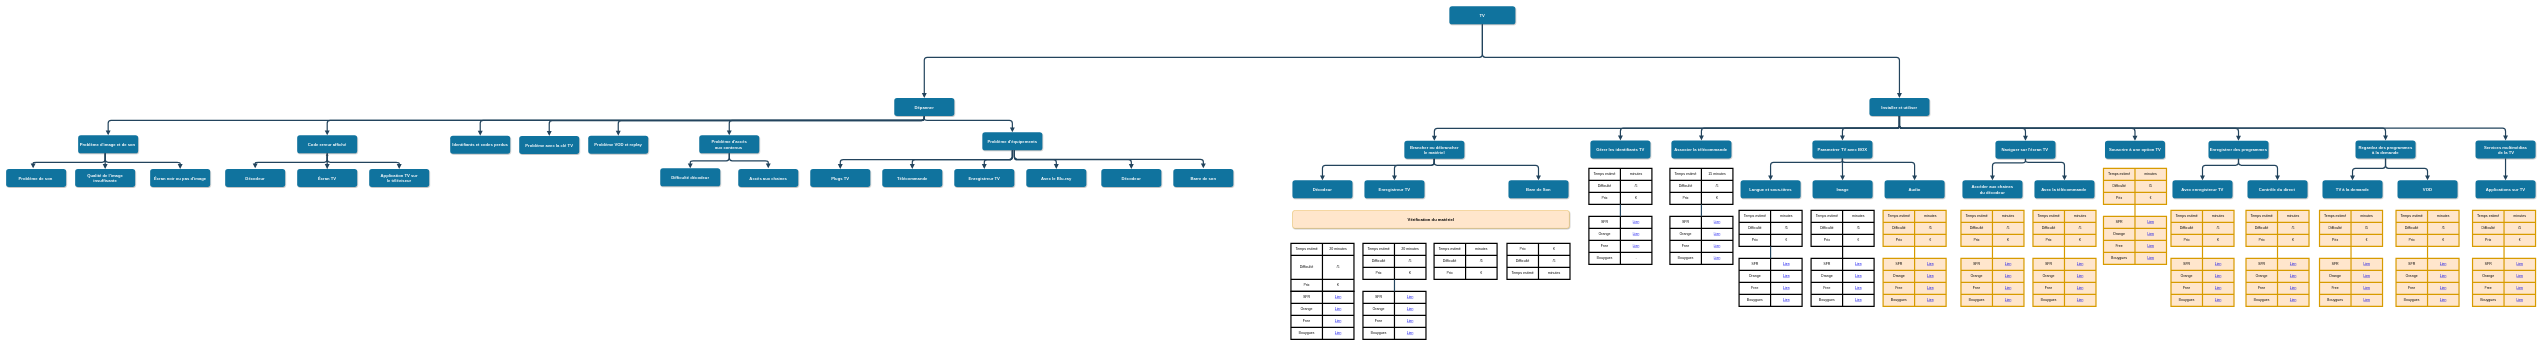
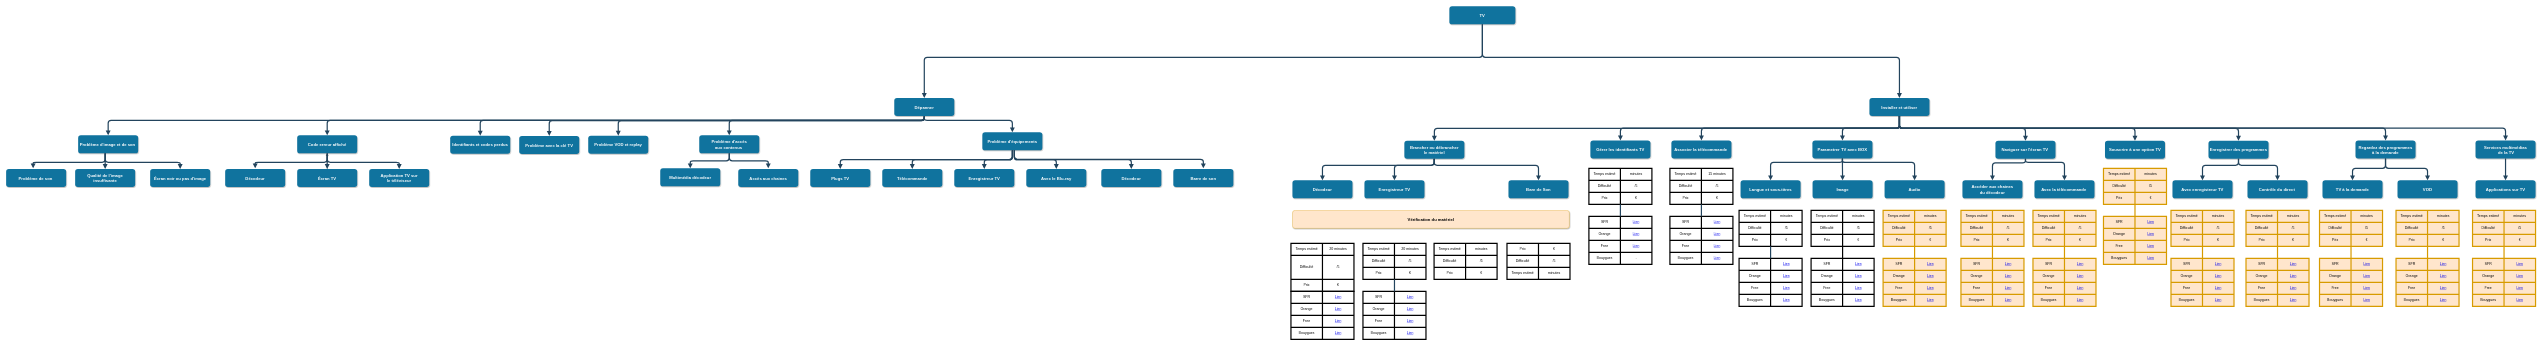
node "Difficulté décodeur": label "Difficulté décodeur" -> "Multimédia décodeur"
